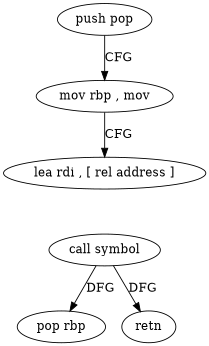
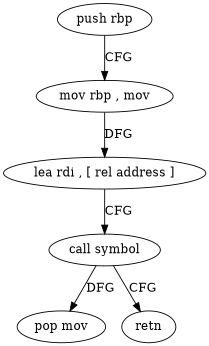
node "push pop": label "push pop" -> "push rbp"
edge "mov rbp , mov" -> "lea rdi , [ rel address ]": label "CFG" -> "DFG"
edge "lea rdi , [ rel address ]" -> "call symbol": added, label "CFG"
edge "call symbol" -> "retn": label "DFG" -> "CFG"
node "pop rbp": label "pop rbp" -> "pop mov"
